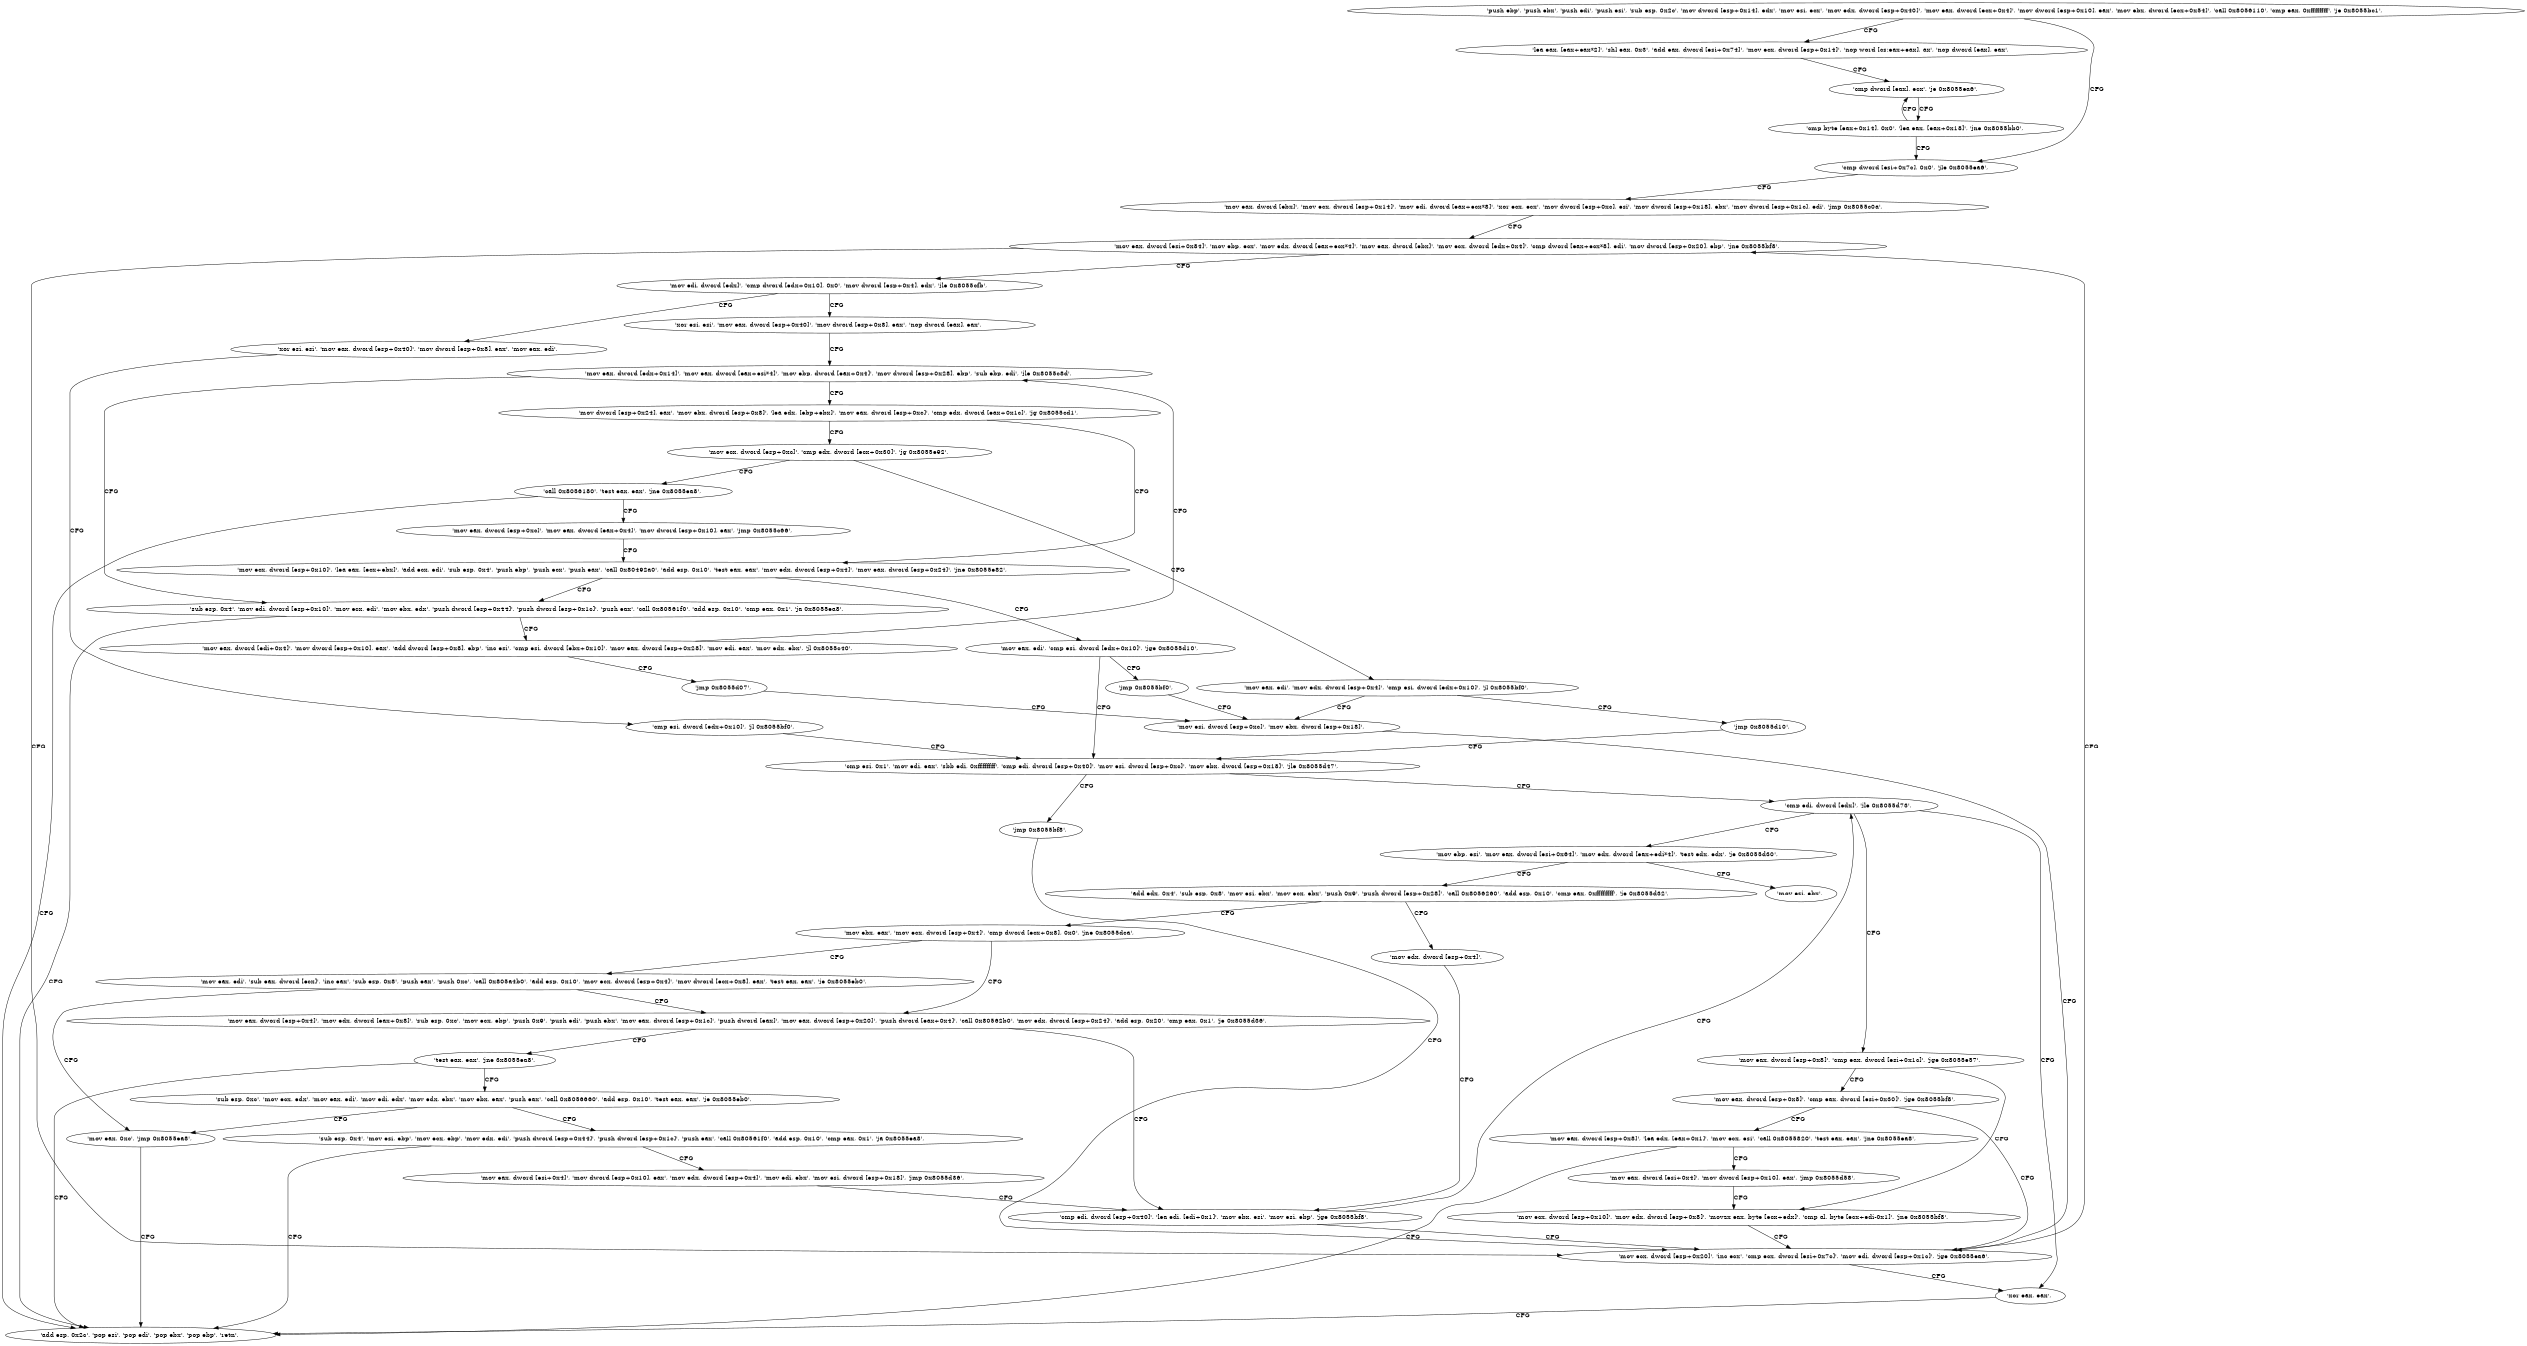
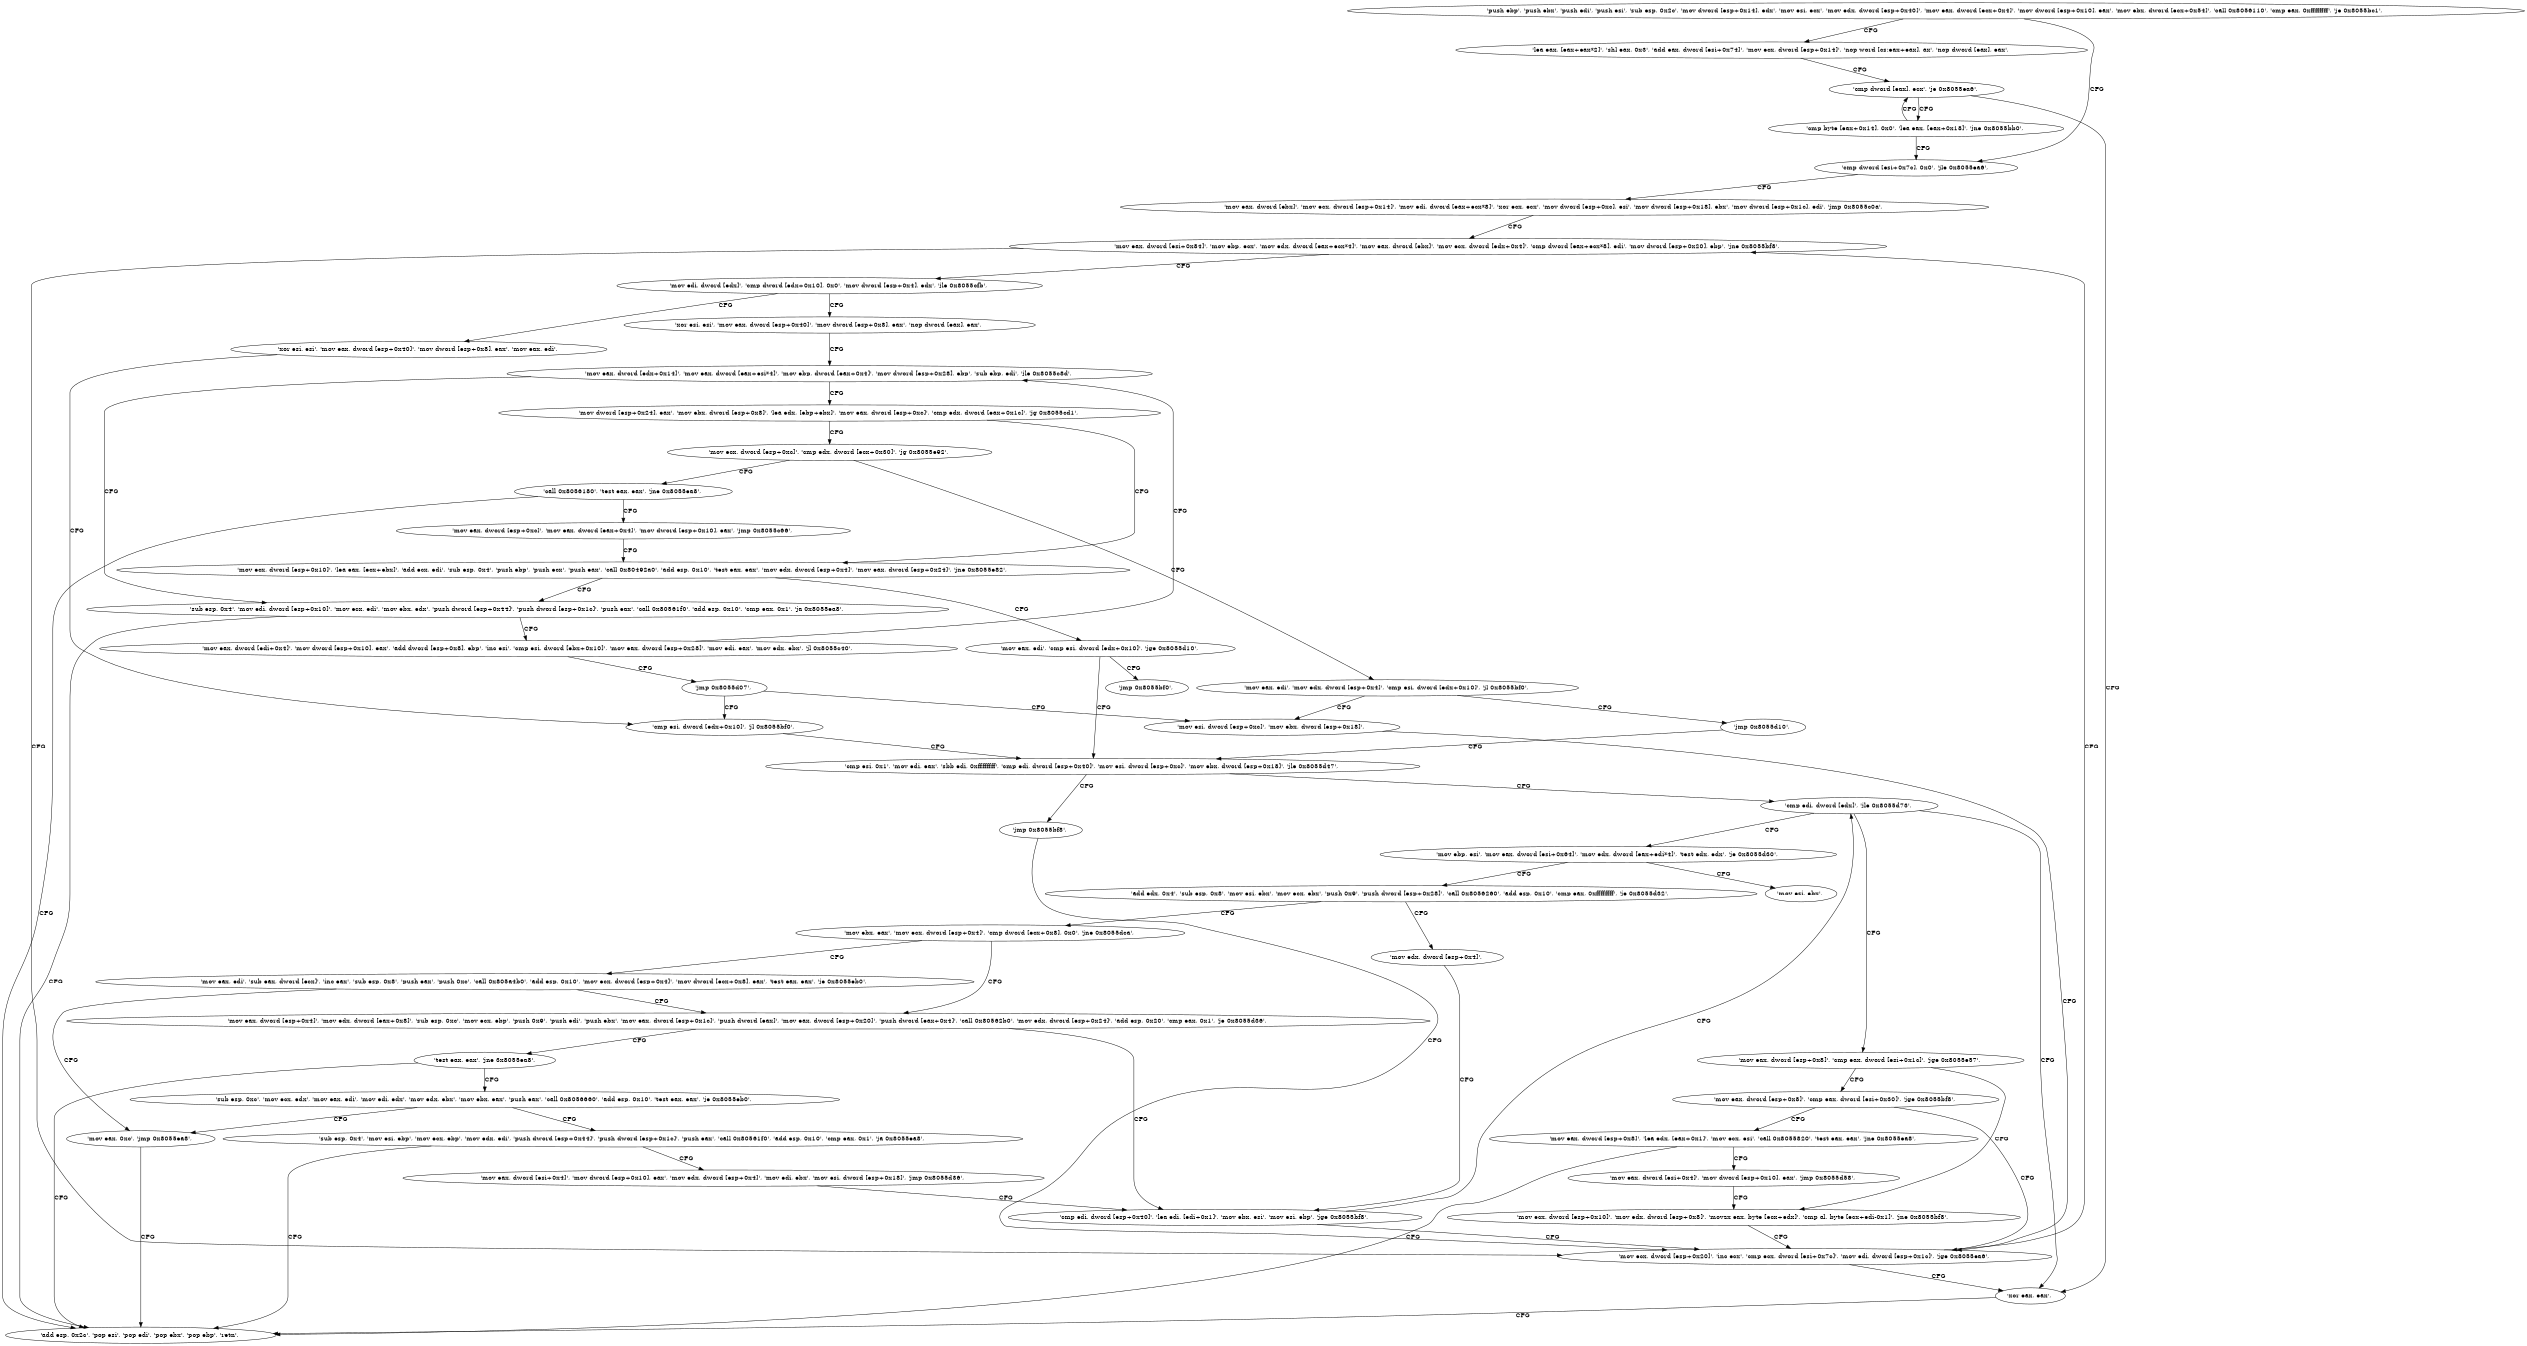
edge "'cmp dword [eax], ecx', 'je 0x8055ea6'," -> "'xor eax, eax',": added, label "CFG"
edge "'jmp 0x8055d07'," -> "'cmp esi, dword [edx+0x10]', 'jl 0x8055bf0',": added, label "CFG"
edge "'jmp 0x8055bf0'," -> "'mov esi, dword [esp+0xc]', 'mov ebx, dword [esp+0x18]',": removed, label "CFG"
